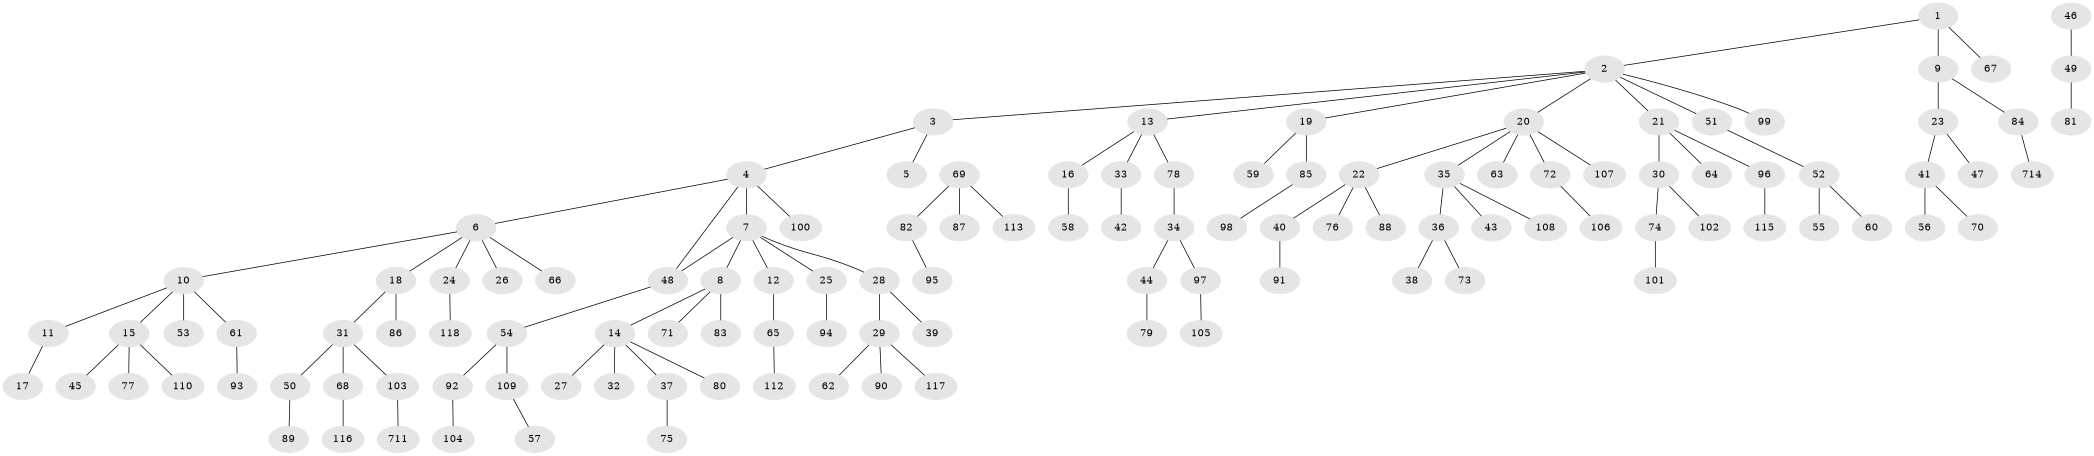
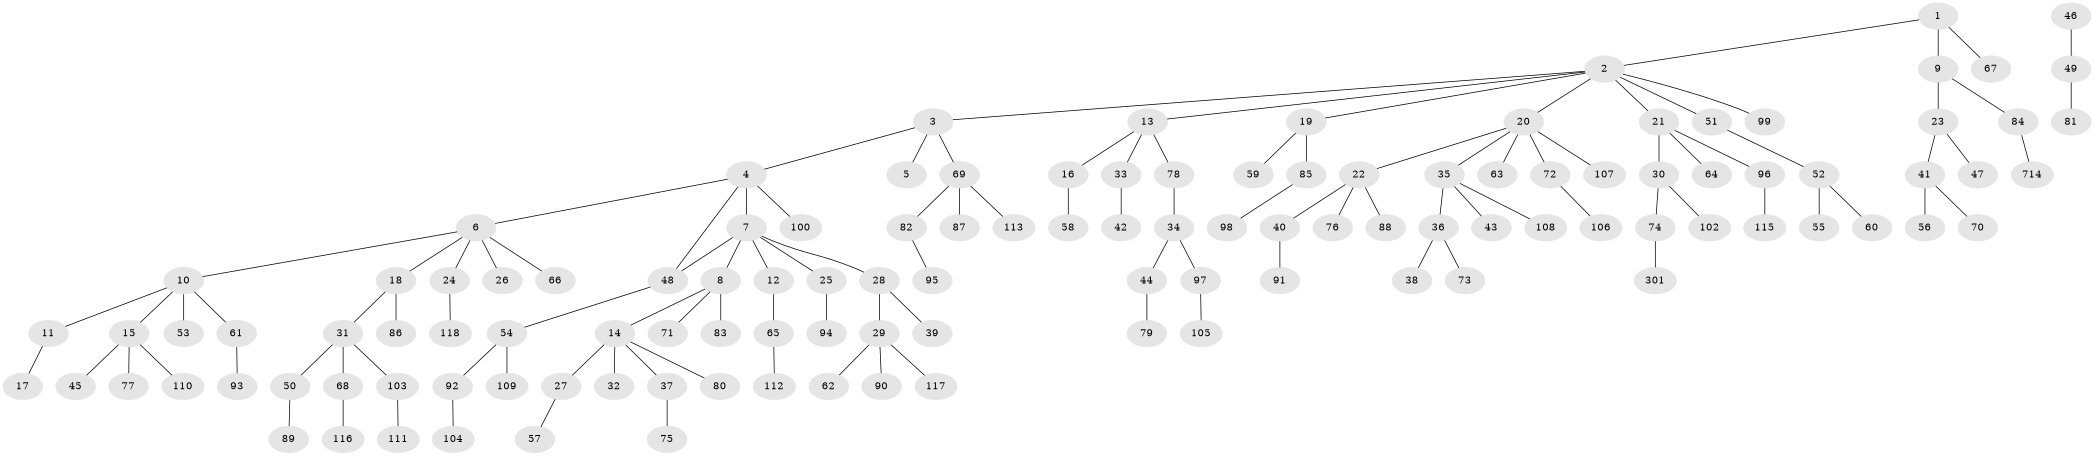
edge "3" -- "69": added
node "101": label "101" -> "301"
edge "109" -- "57": now "27" -- "57"
node "711": label "711" -> "111"
